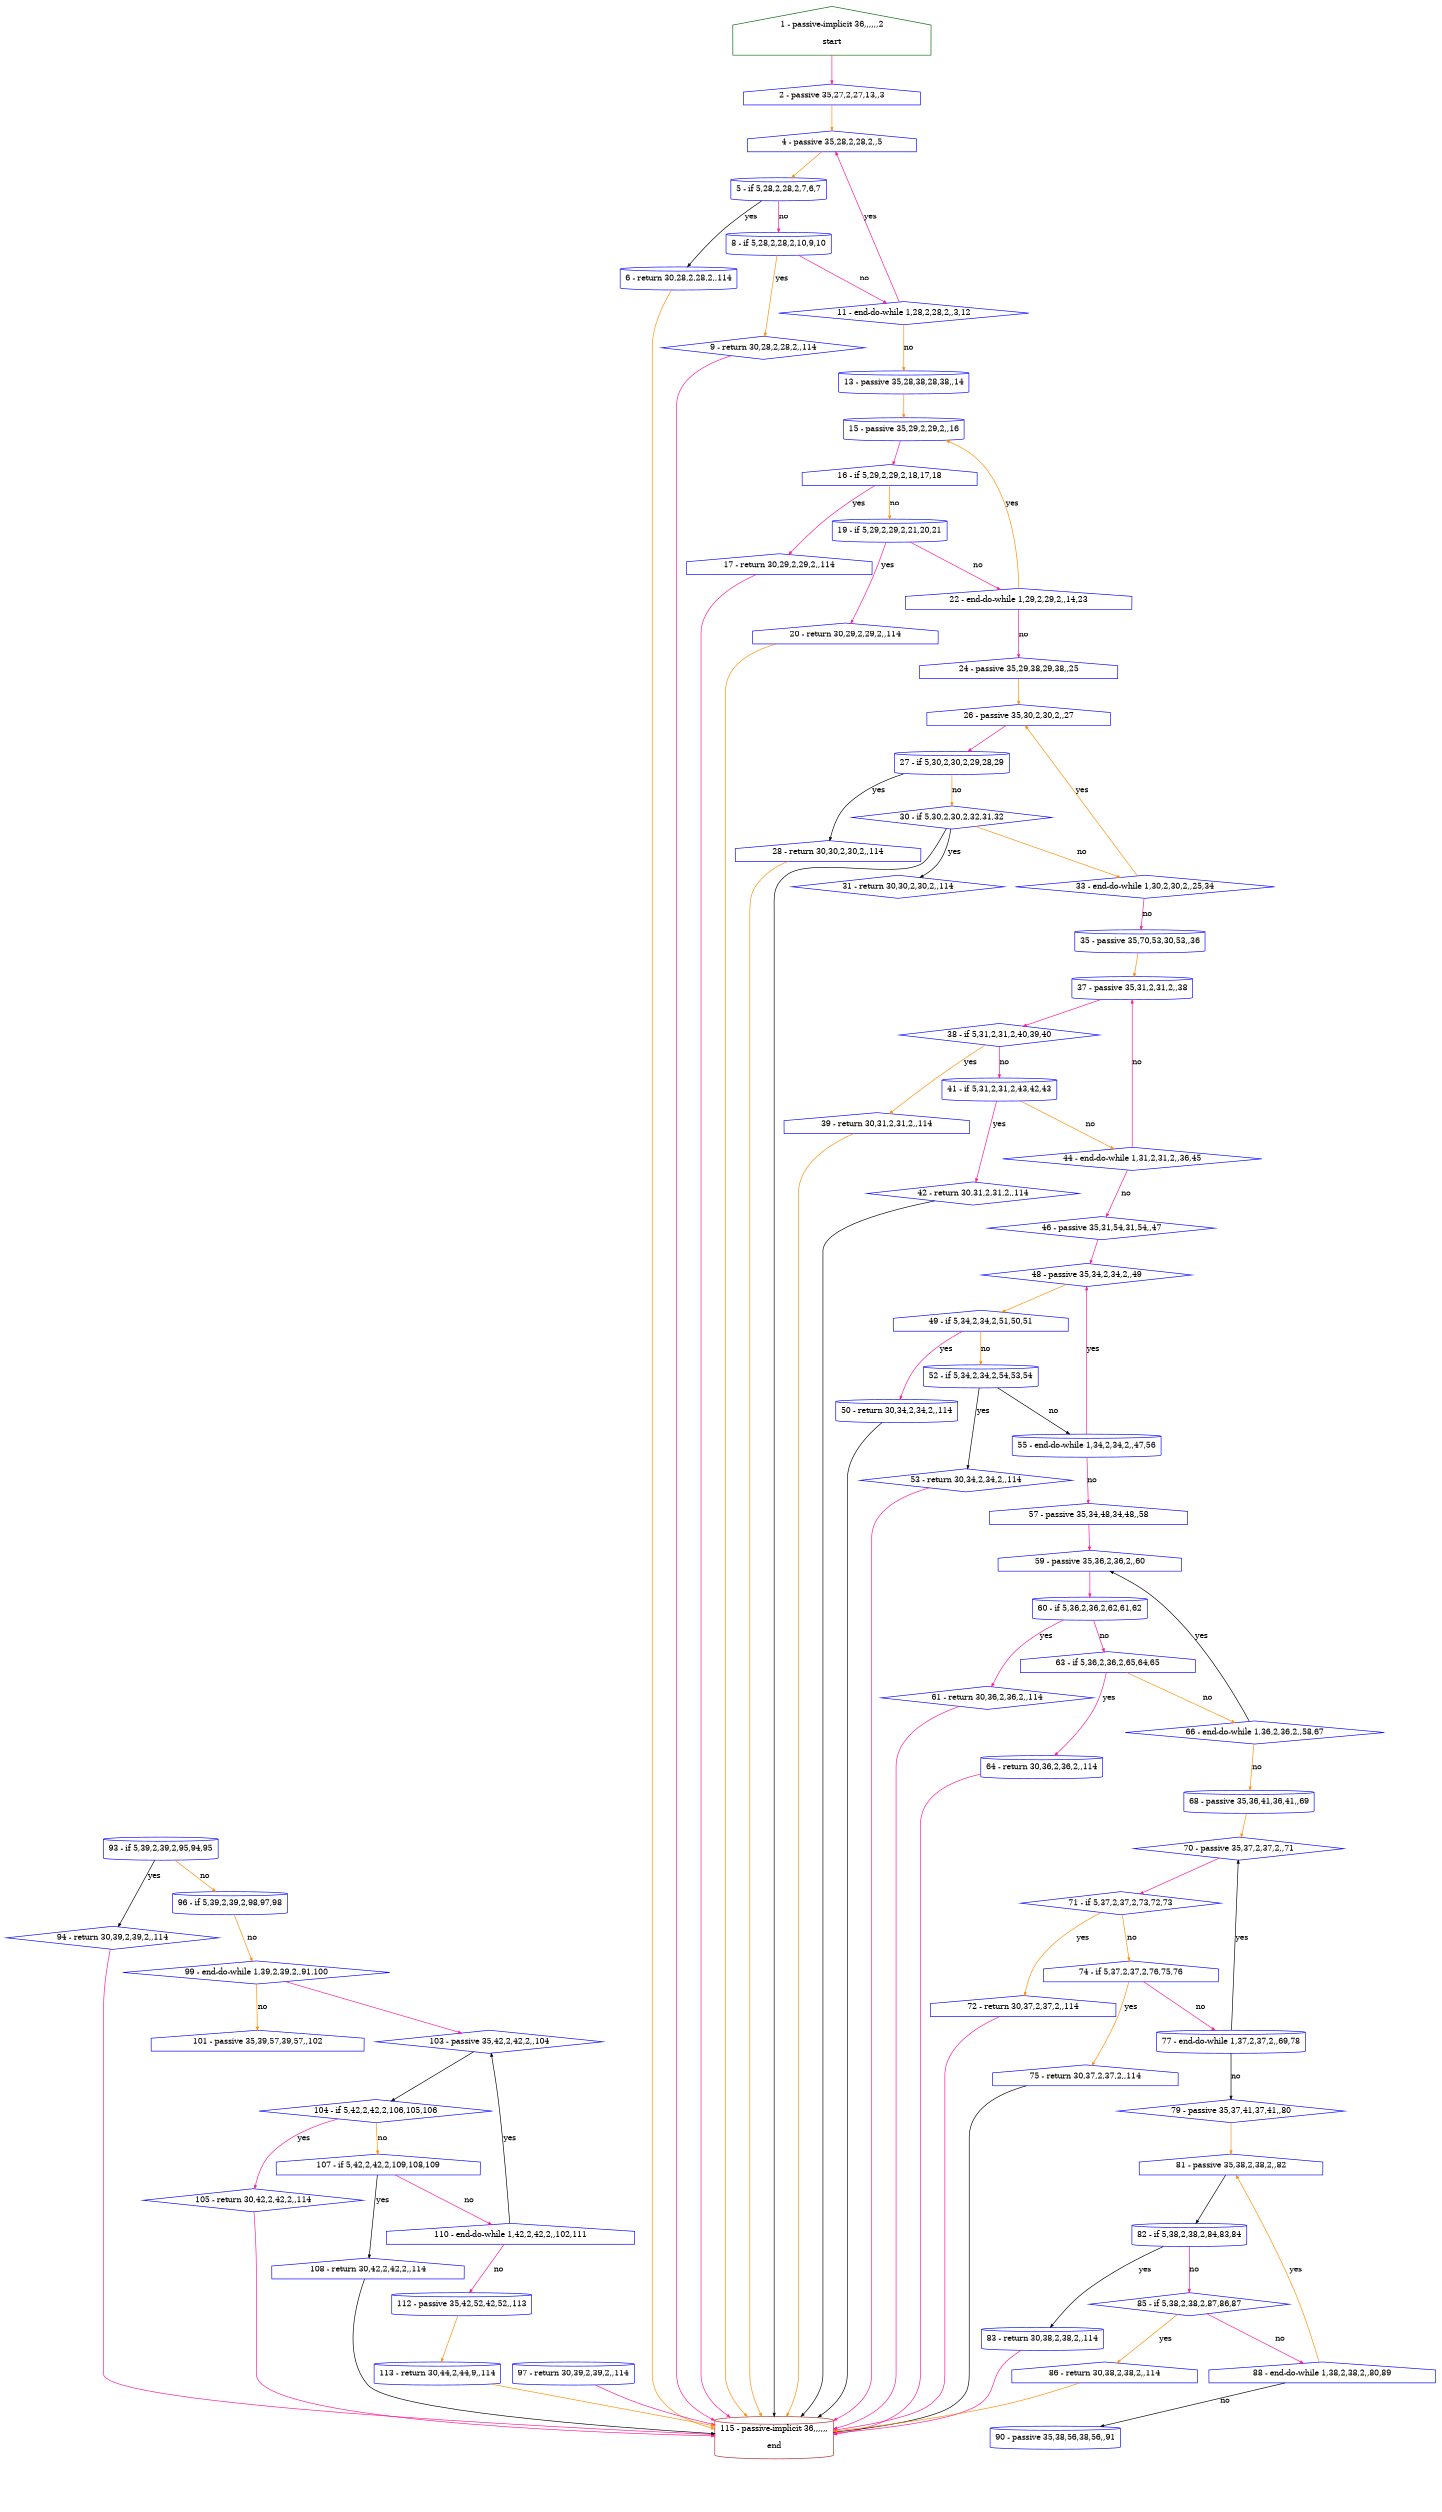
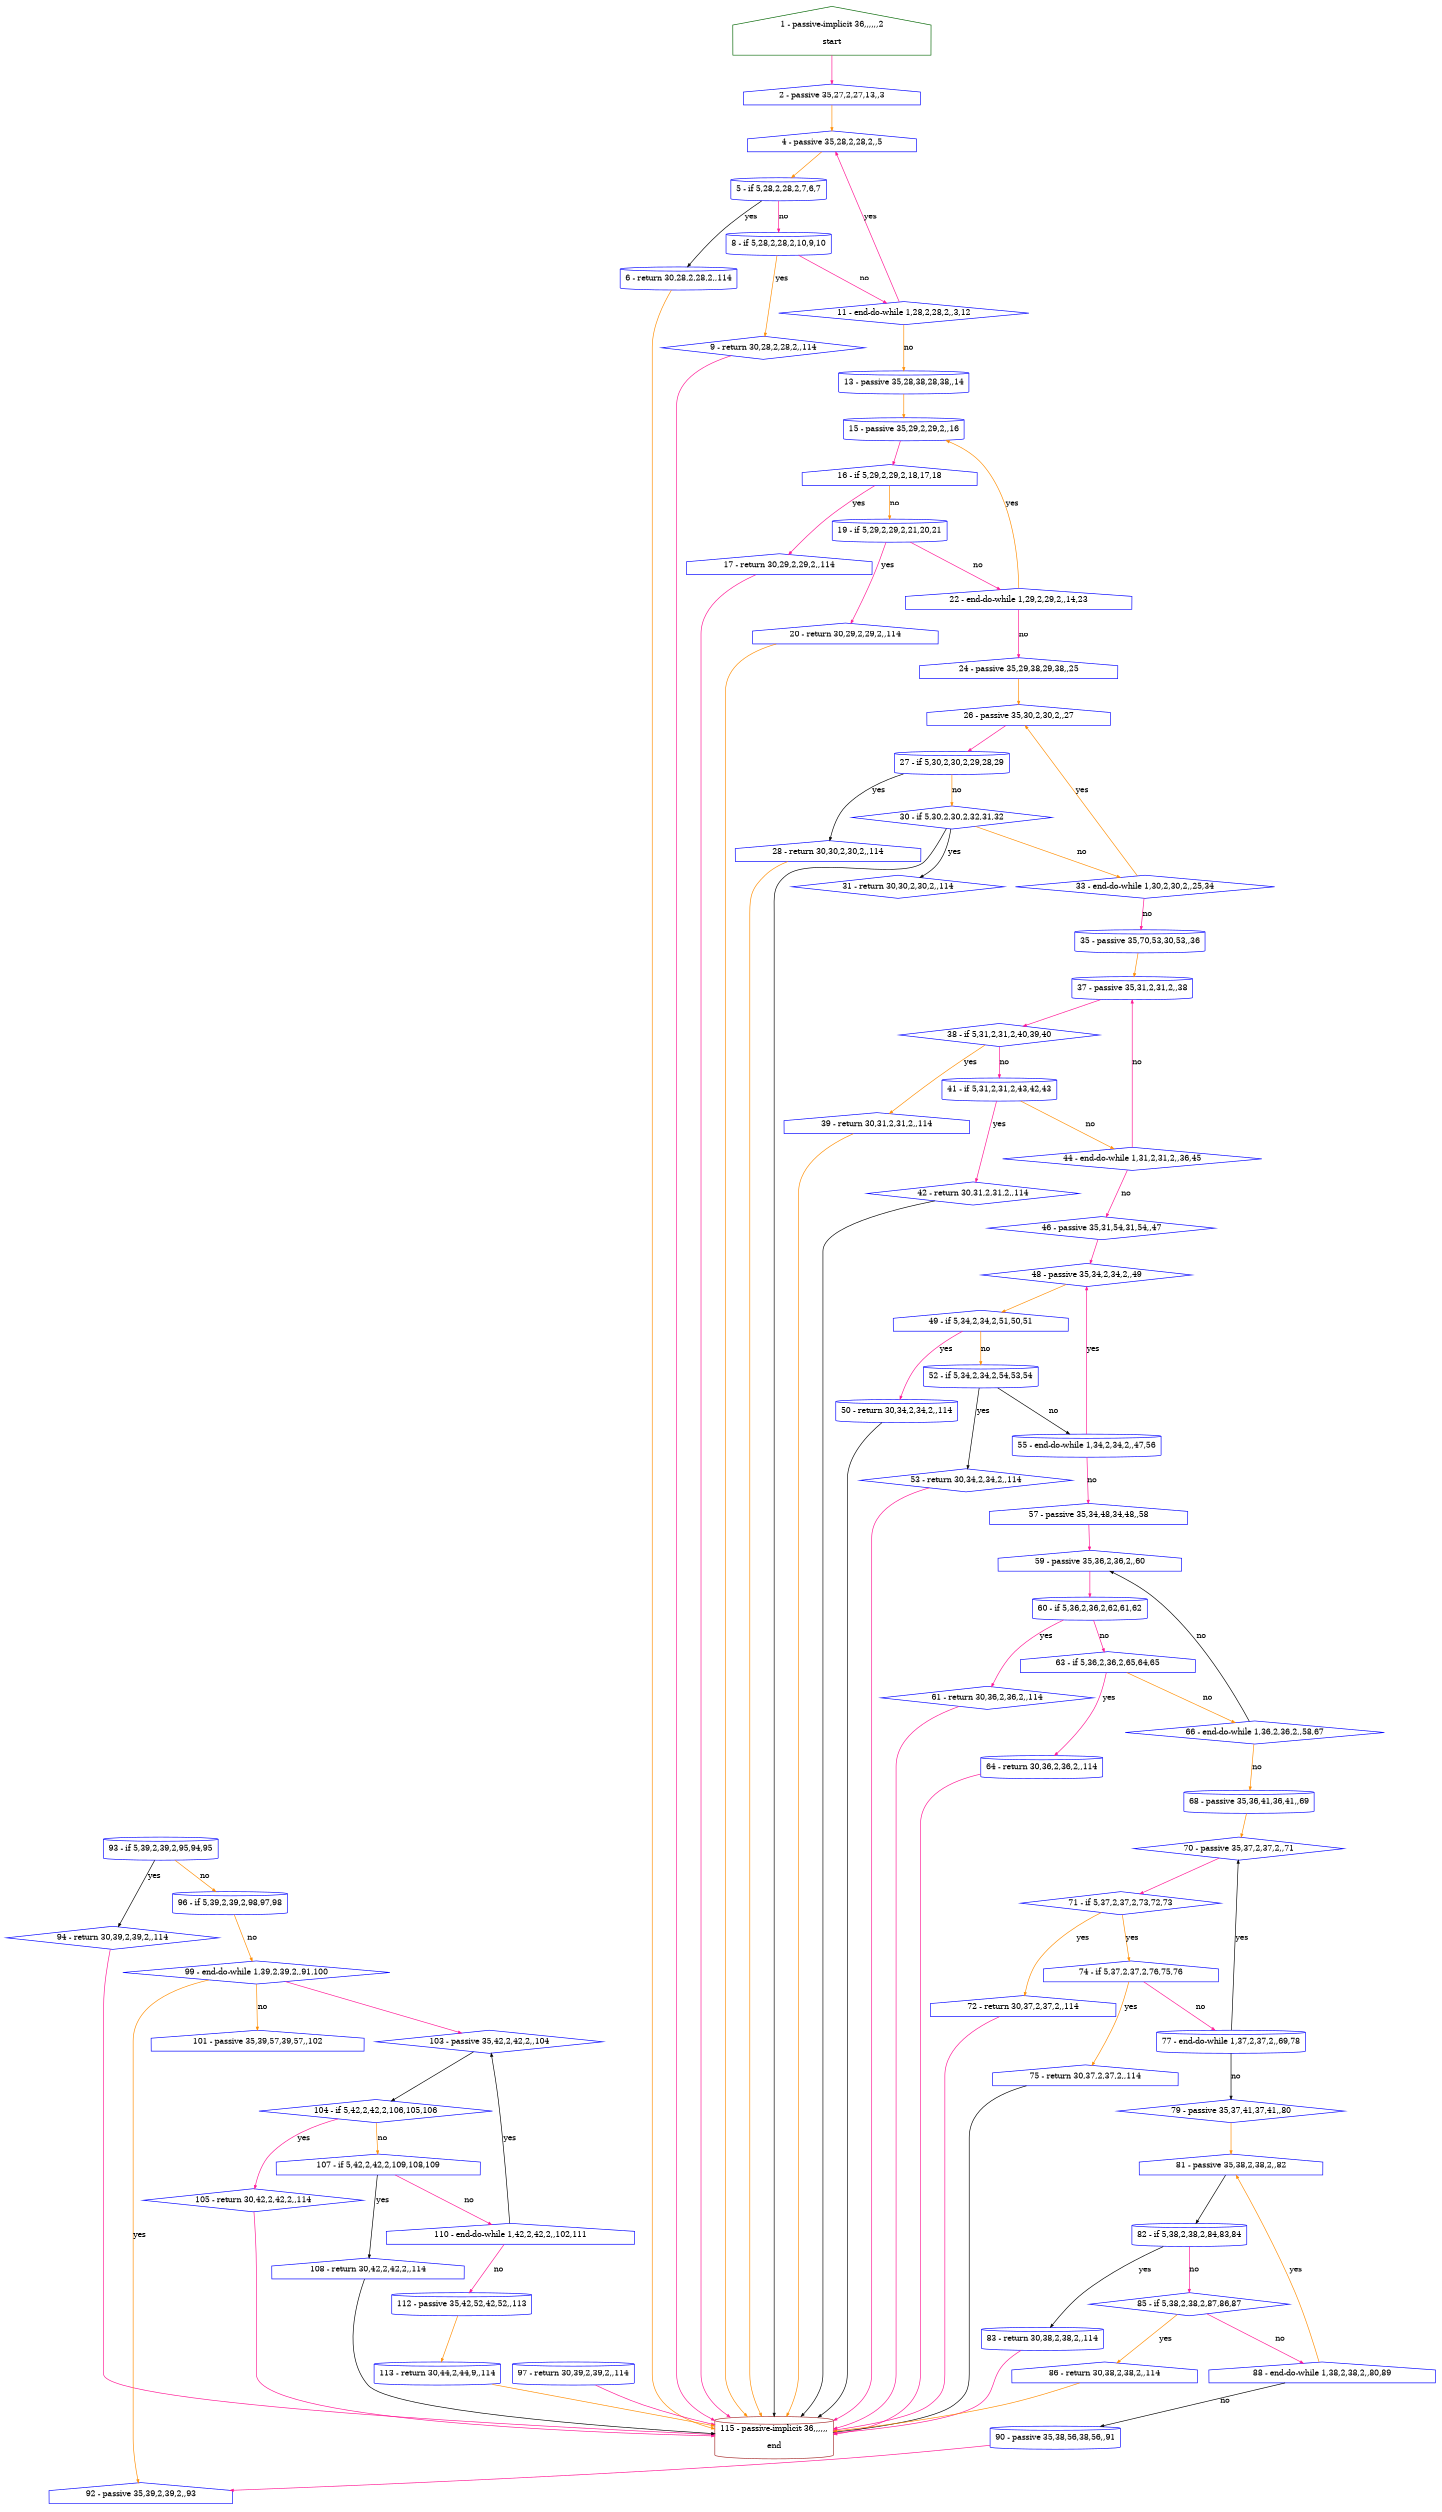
edge "66 - end-do-while 1,36,2,36,2,,58,67" -> "59 - passive 35,36,2,36,2,,60": label "yes" -> "no"
edge "71 - if 5,37,2,37,2,73,72,73" -> "74 - if 5,37,2,37,2,76,75,76": label "no" -> "yes"
node "92 - passive 35,39,2,39,2,,93": added
